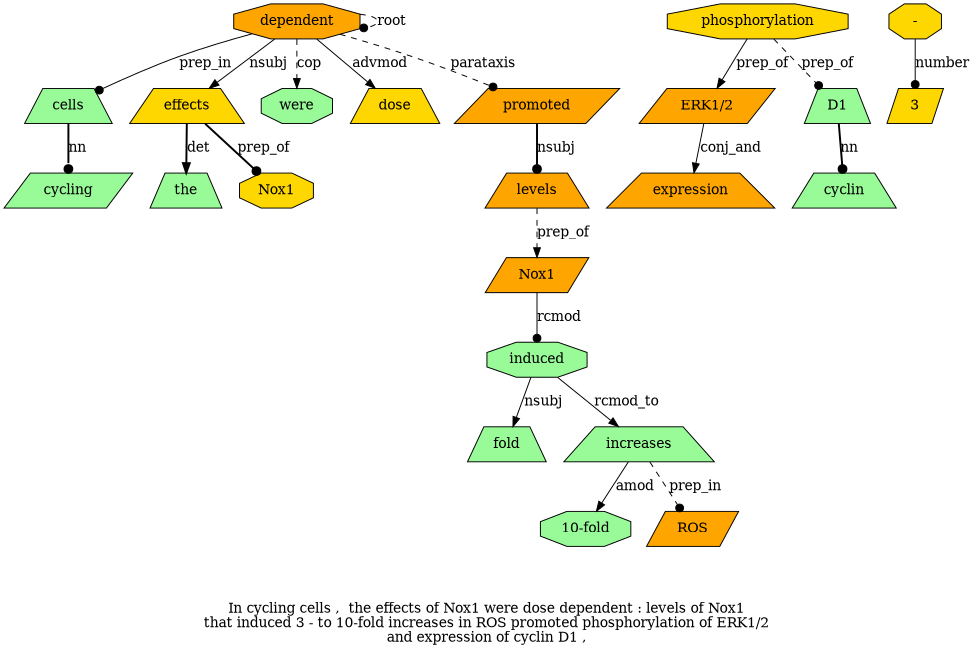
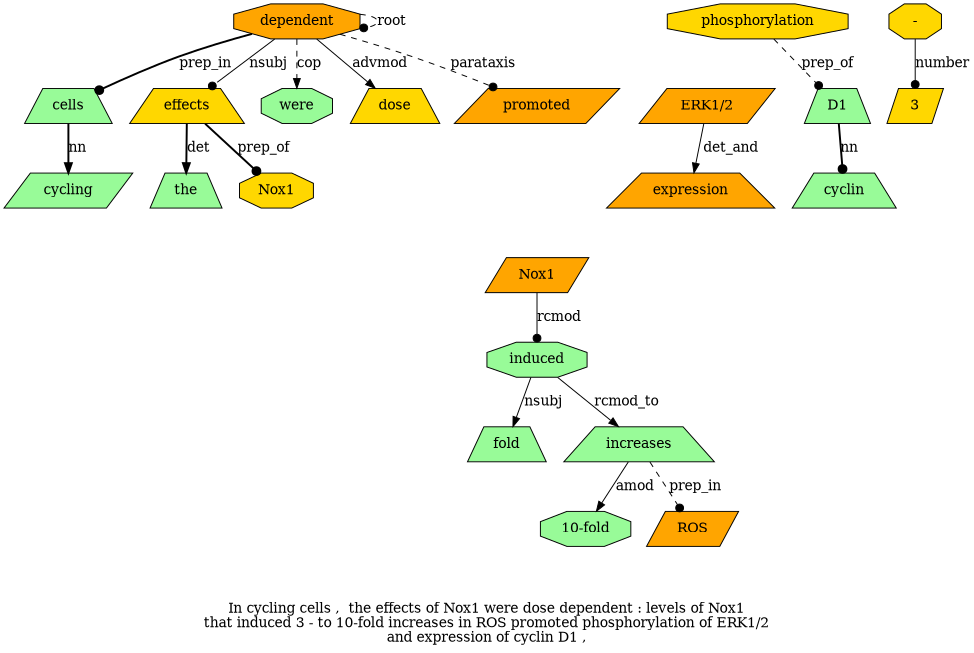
edge "dependent" -> "cells": style solid -> bold
edge "phosphorylation" -> "ERK1/2": removed, label "prep_of"
edge "dependent" -> "effects": arrowhead normal -> dot
edge "cells" -> "cycling": arrowhead dot -> normal
edge "ERK1/2" -> "expression": label "conj_and" -> "det_and"
node "levels": removed
